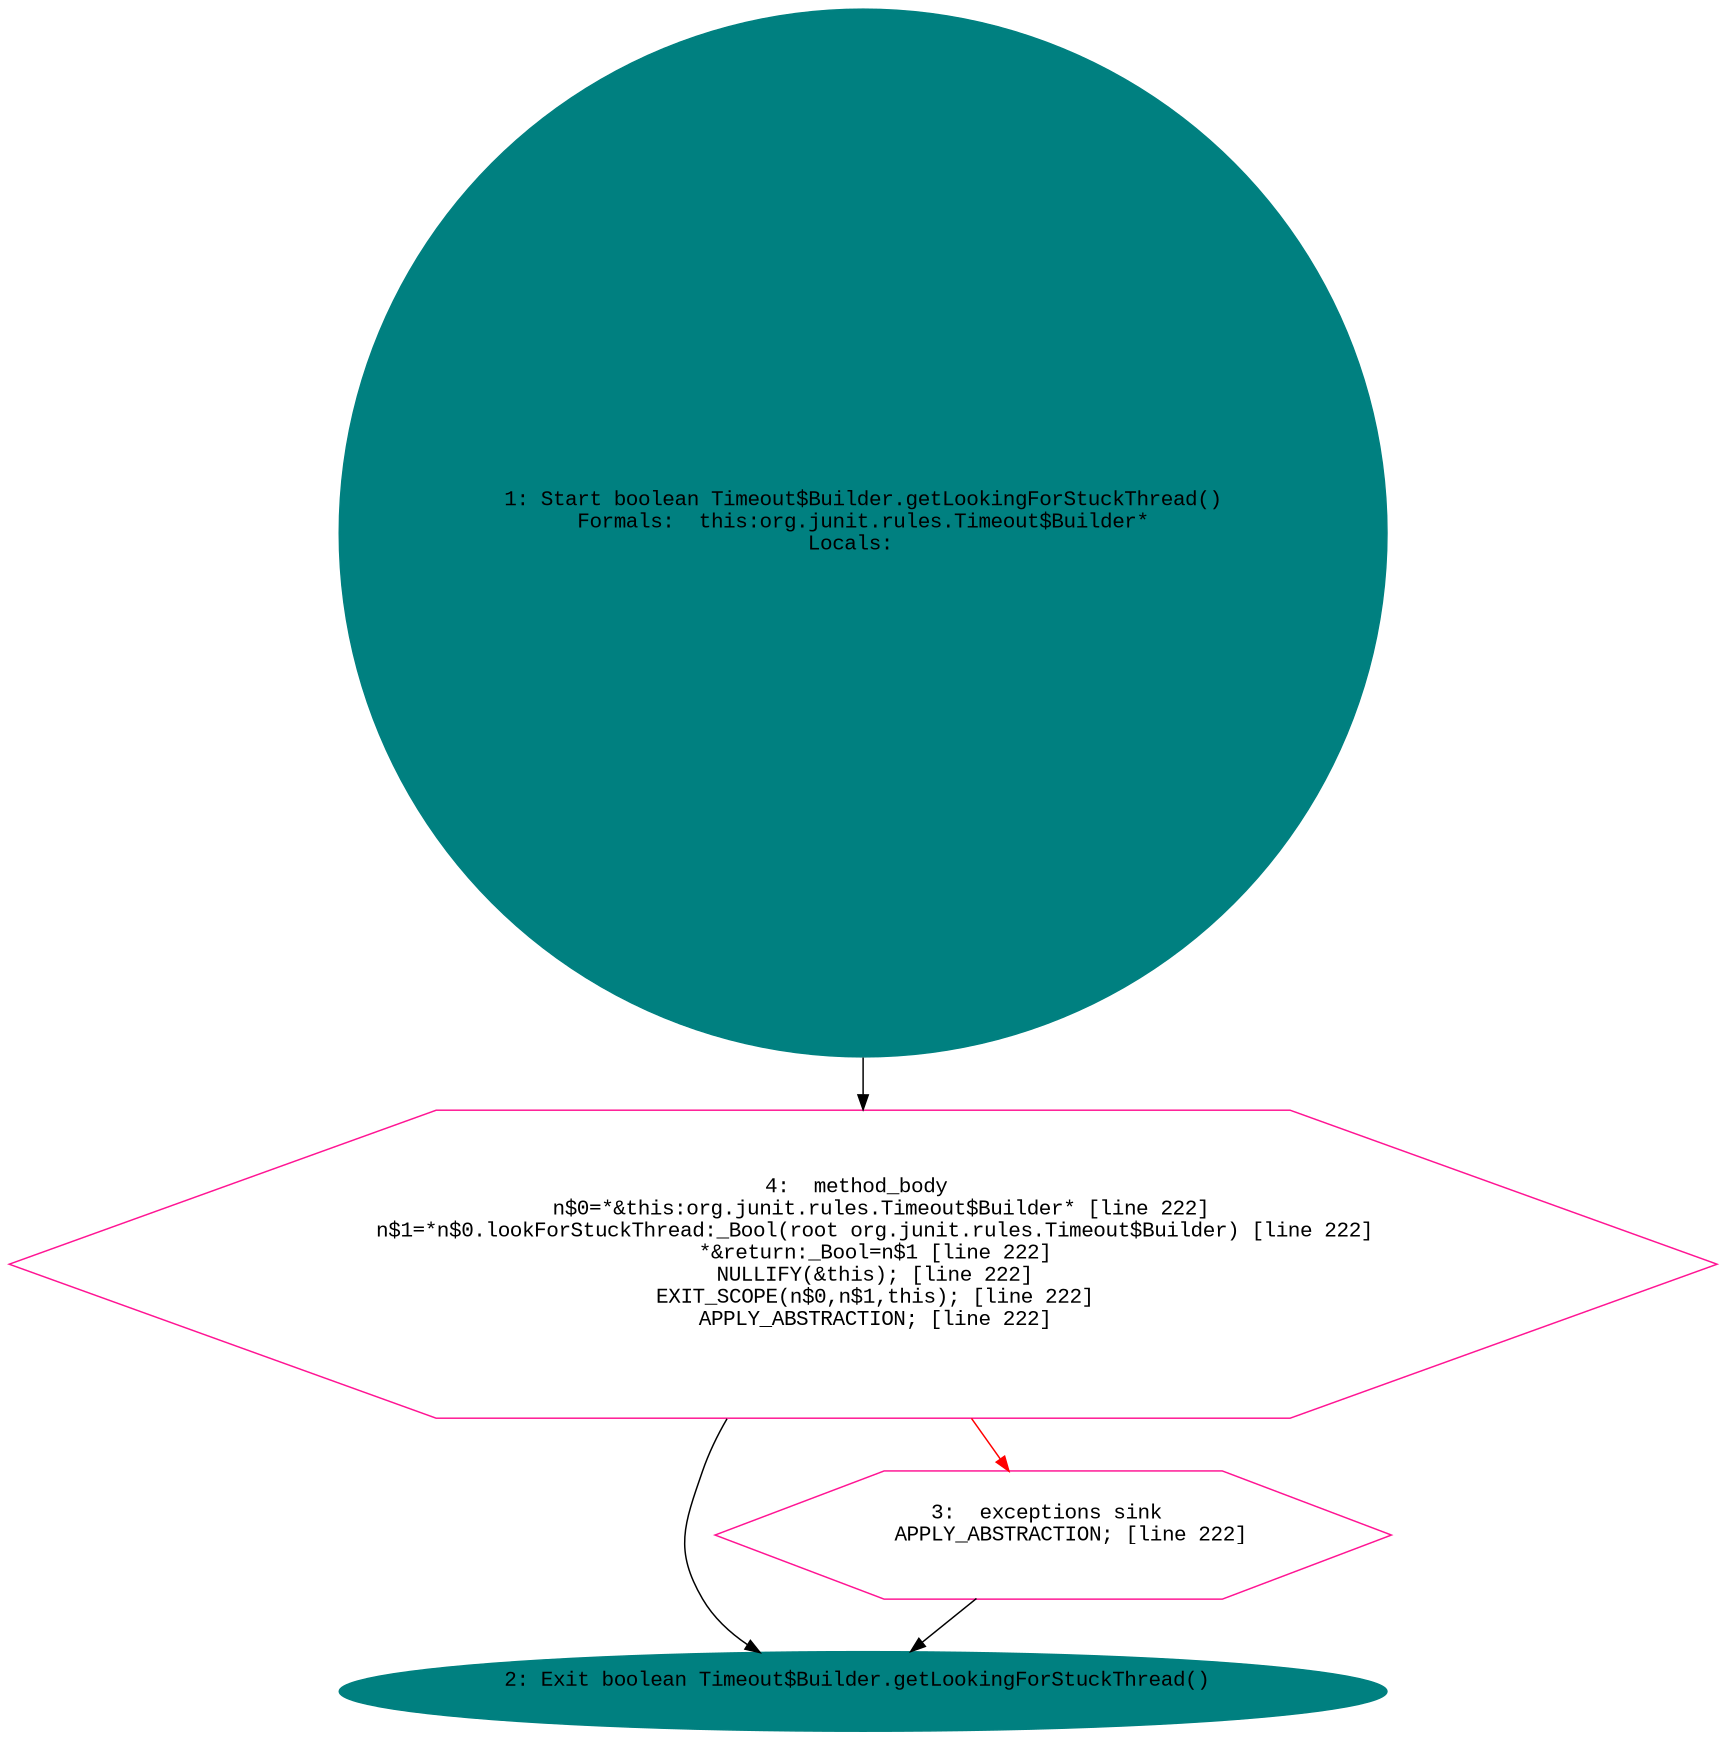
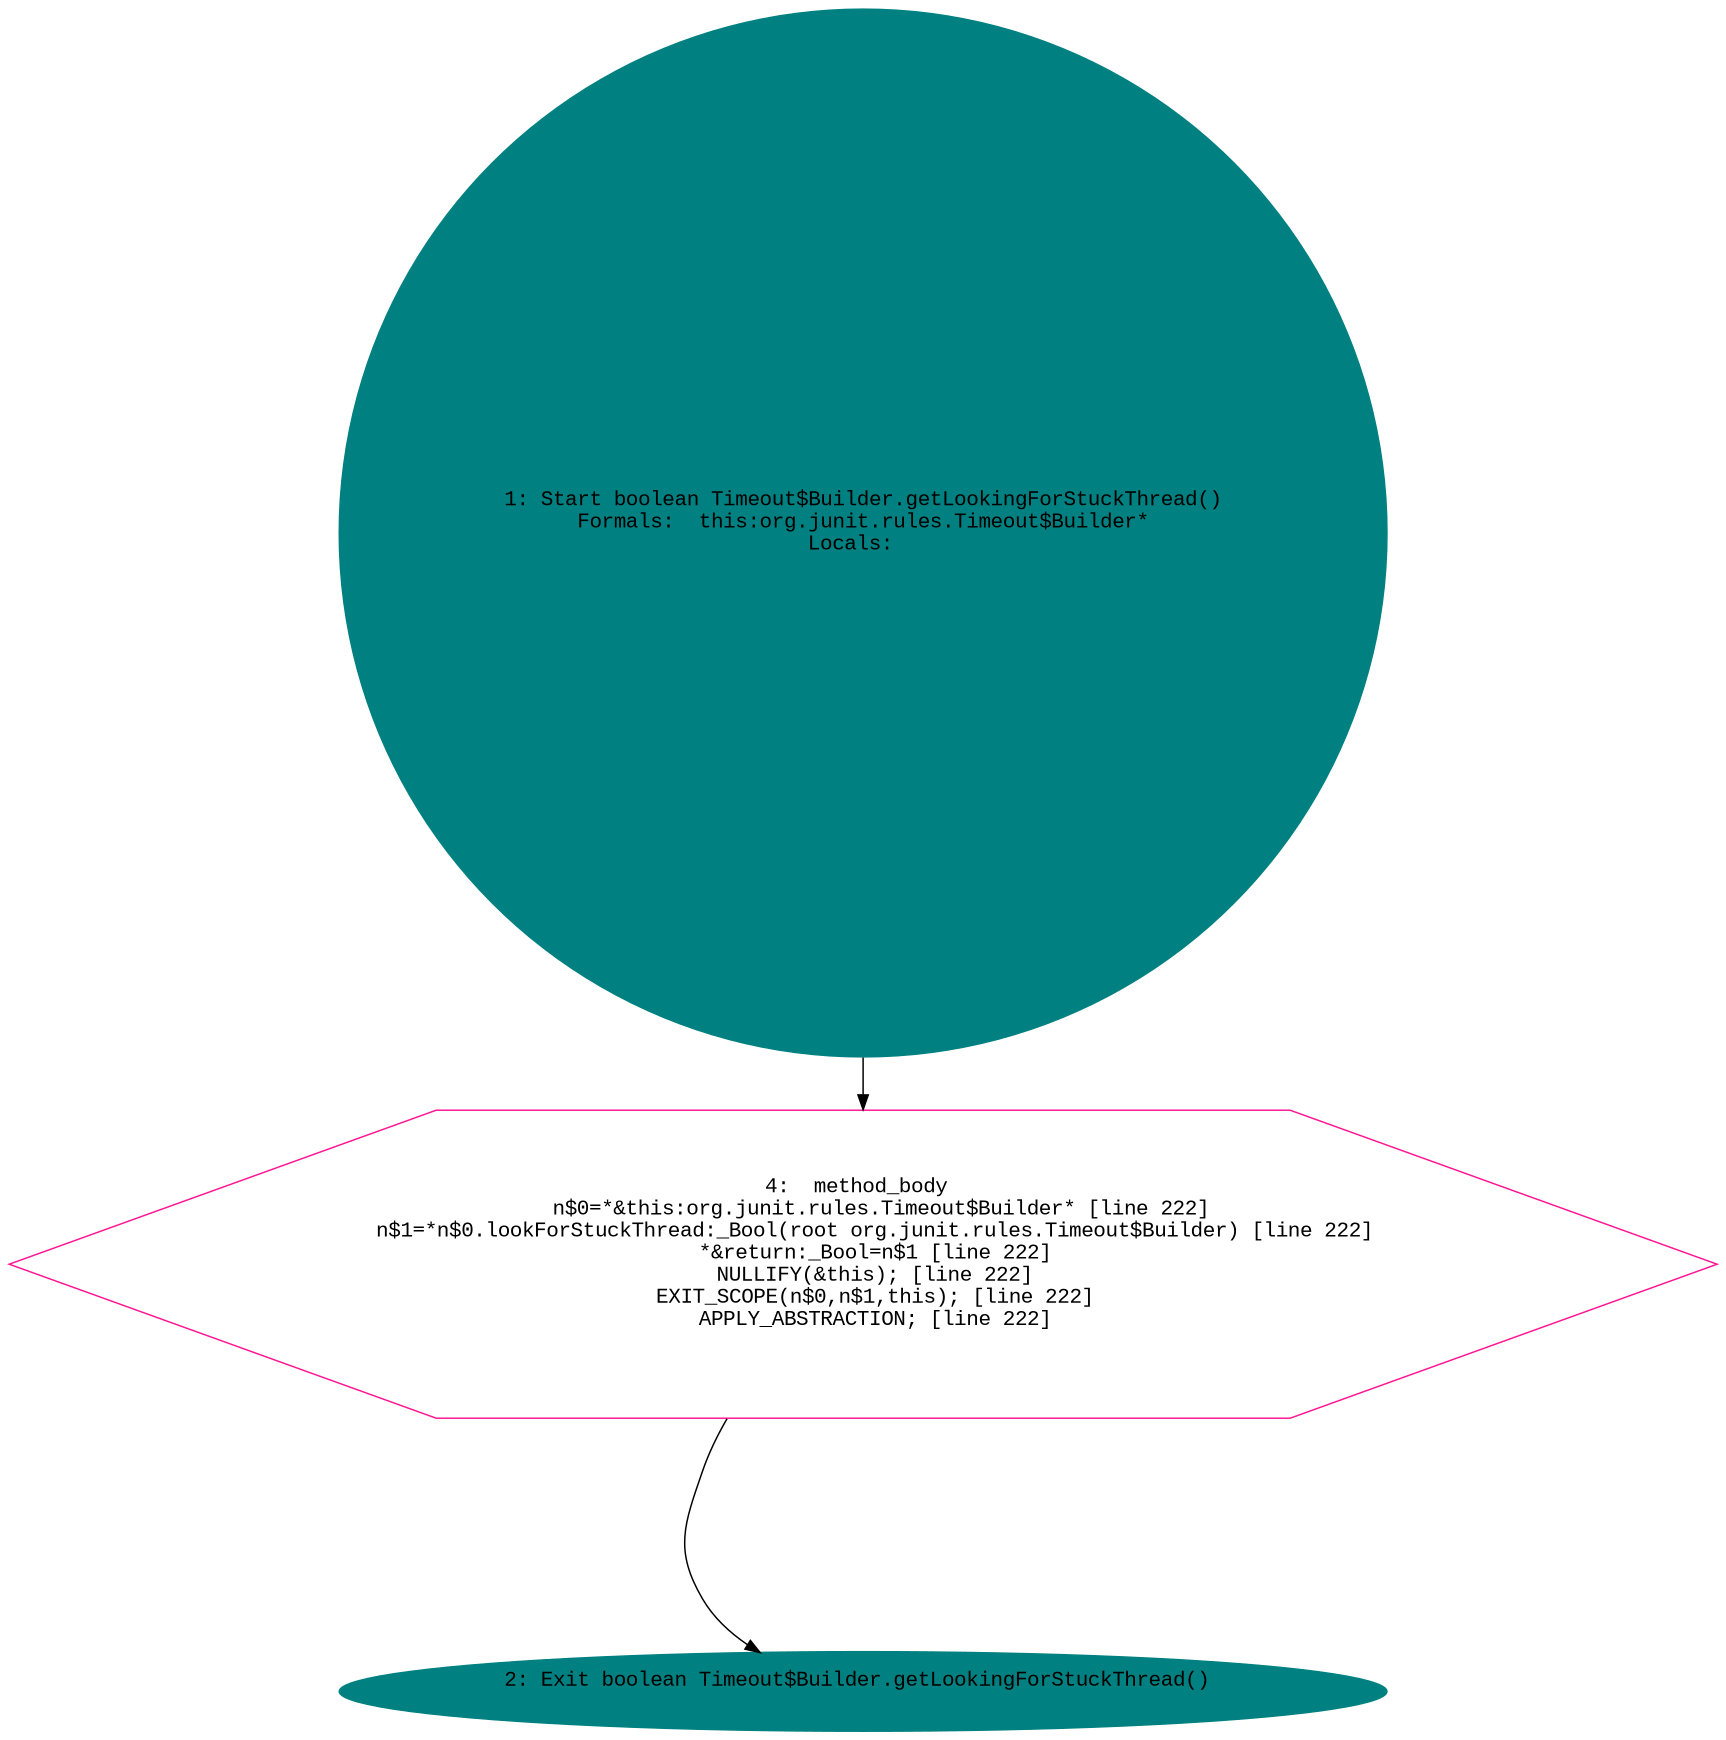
node "3:  exceptions sink APPLY_ABSTRACTION; [line 222]": removed
